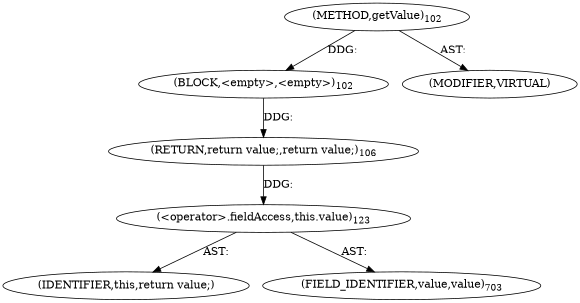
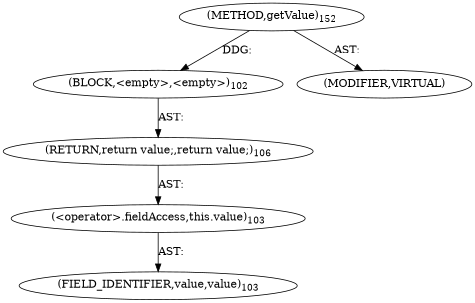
node "(METHOD,getValue)": text "102" -> "152"
edge "(BLOCK,<empty>,<empty>)" -> "(RETURN,return value;,return value;)": label "DDG: " -> "AST: "
edge "(RETURN,return value;,return value;)" -> "(<operator>.fieldAccess,this.value)": label "DDG: " -> "AST: "
node "(<operator>.fieldAccess,this.value)": text "123" -> "103"
node "(FIELD_IDENTIFIER,value,value)": text "703" -> "103"
node "(IDENTIFIER,this,return value;)": removed
